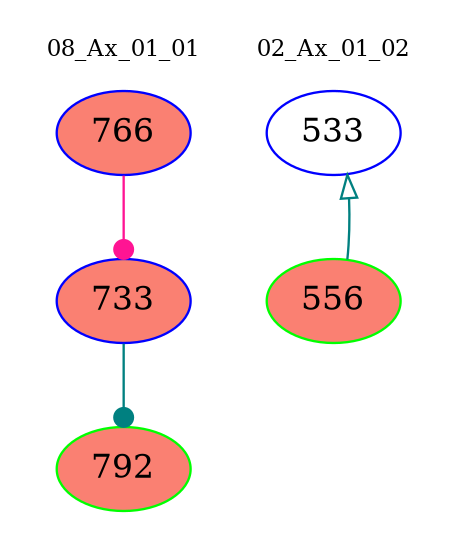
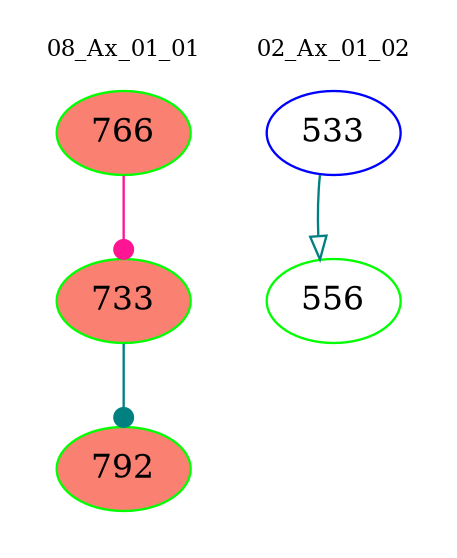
node "766": color blue -> green
edge "556" -> "533": reversed
node "733": color blue -> green
node "556": fillcolor salmon -> white
